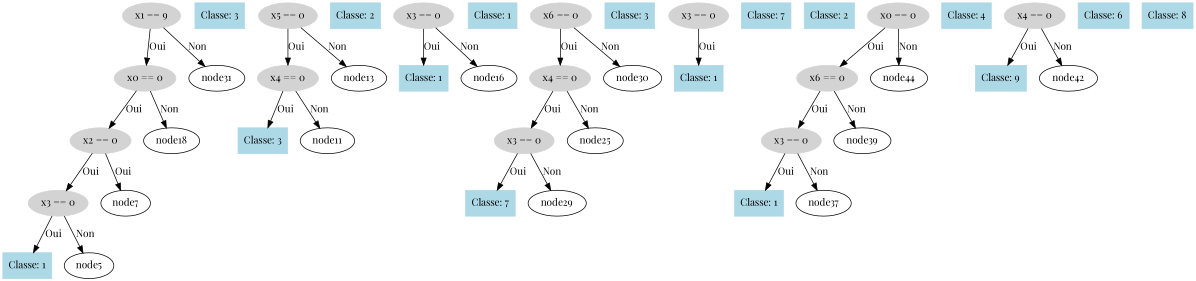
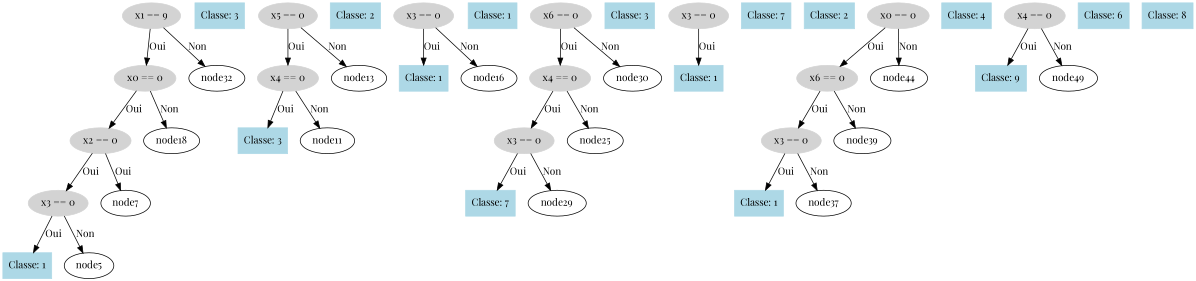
node "node31": label "node31" -> "node32"
node "node42": label "node42" -> "node49"
